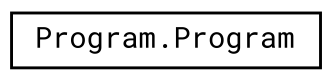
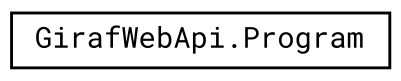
node "Program.Program": label "Program.Program" -> "GirafWebApi.Program"
